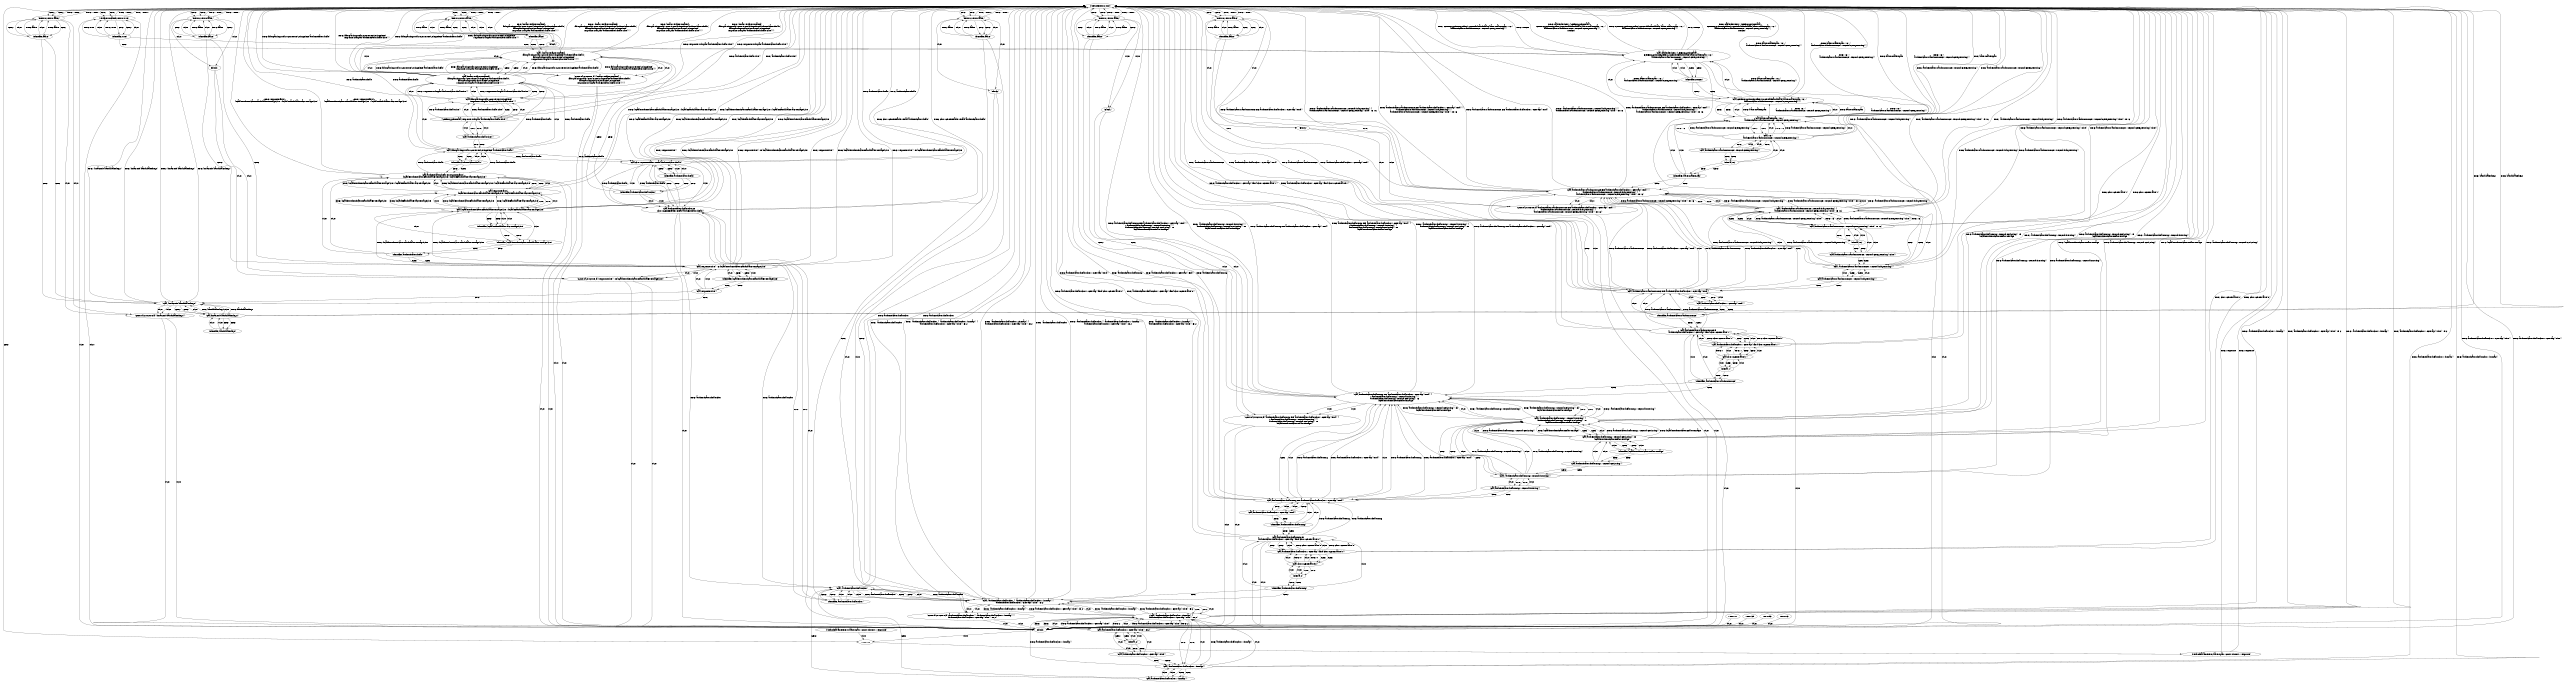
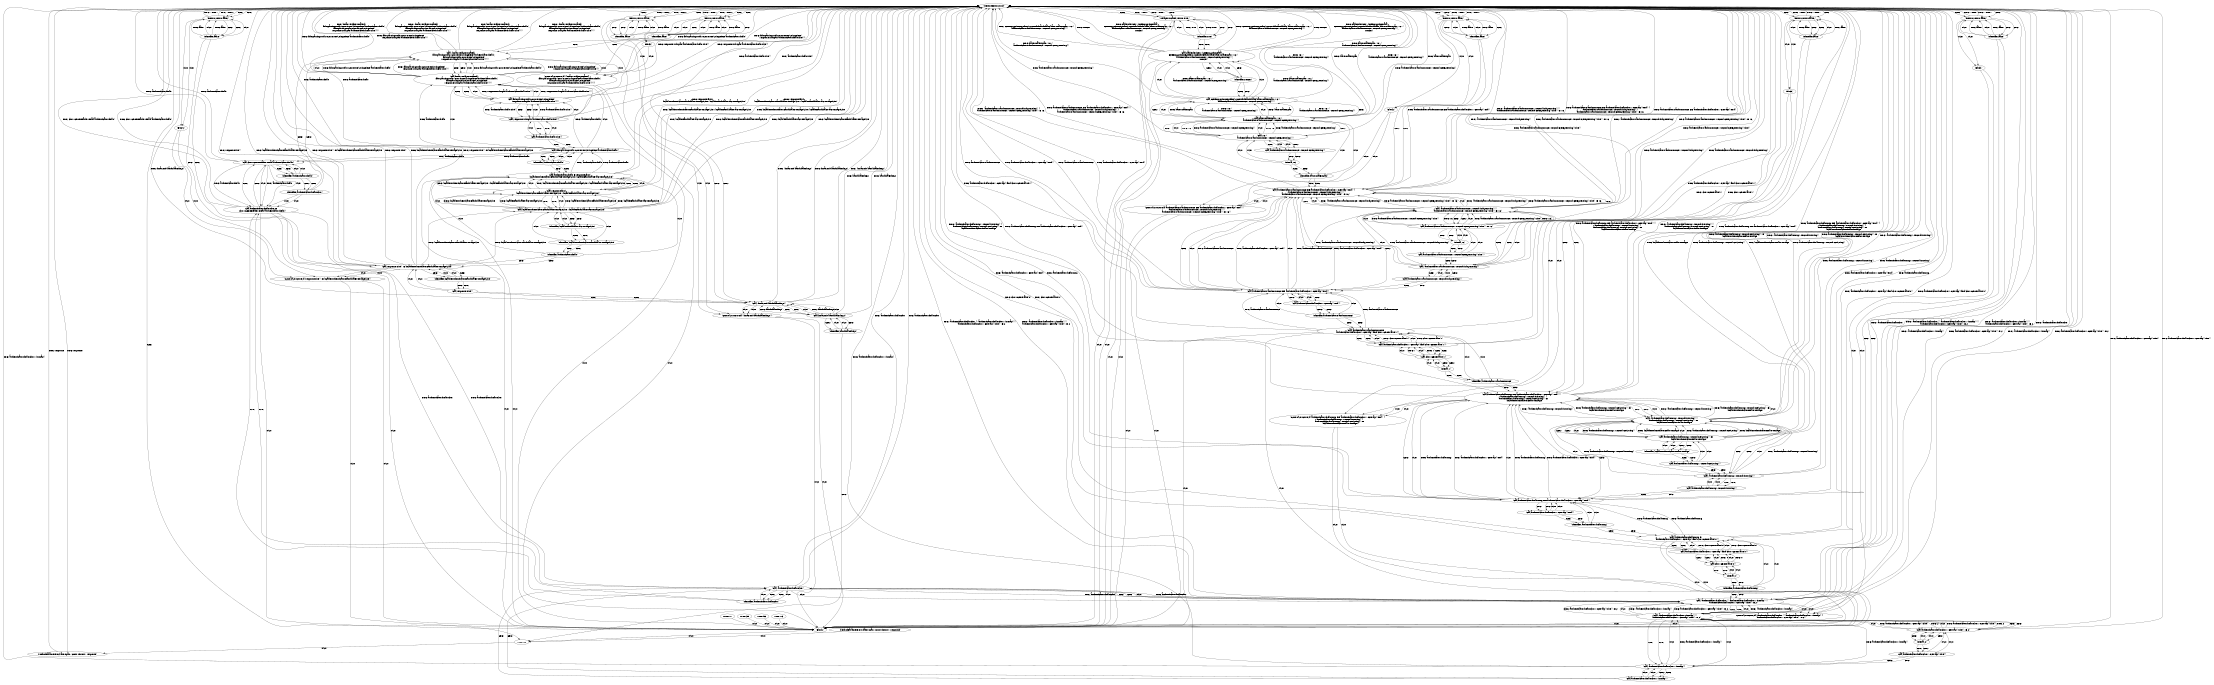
node "(SetEncryptionData,response.subspan(authenticator_hello.size()))": label "(SetEncryptionData,response.subspan(authenticator_hello.size()))" -> "(Call,response.subspan(authenticator_hello.size()))"
edge "(Identifier,handshake_key_)" -> "1000100": added, label "CFG:"
